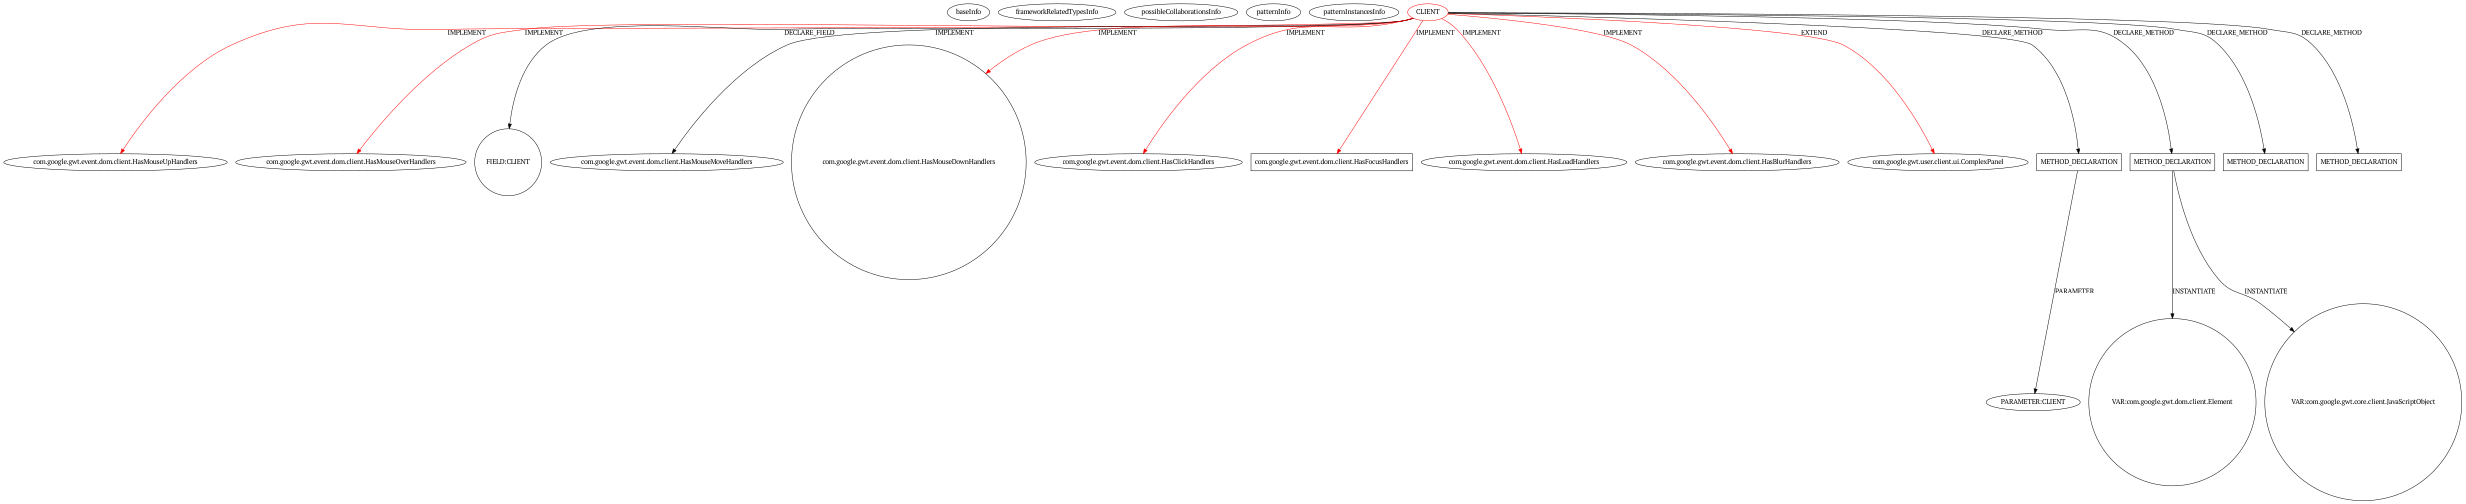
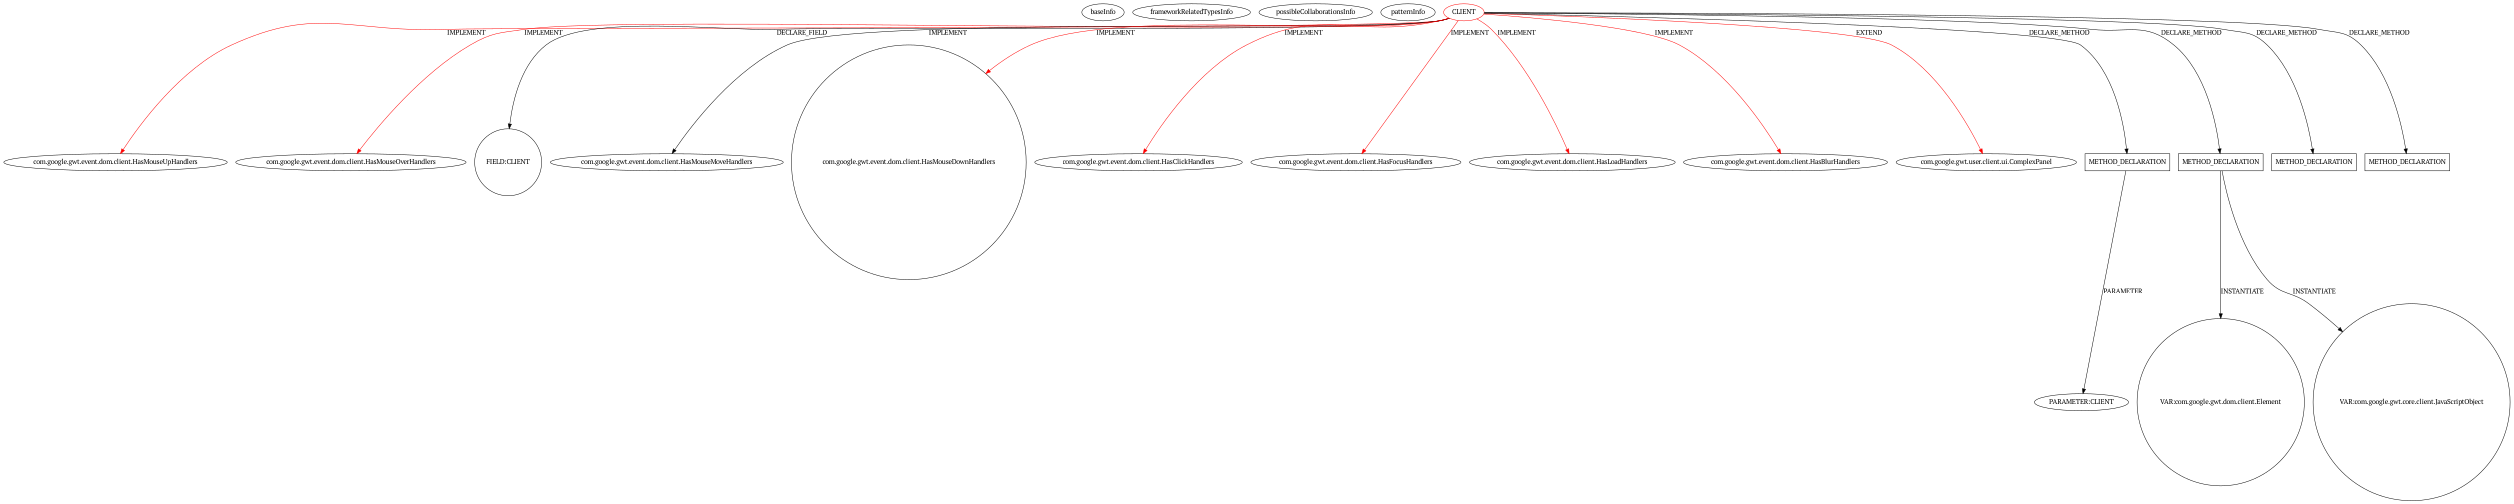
node "patternInstancesInfo": removed
node "com.google.gwt.event.dom.client.HasFocusHandlers": shape box -> ellipse
